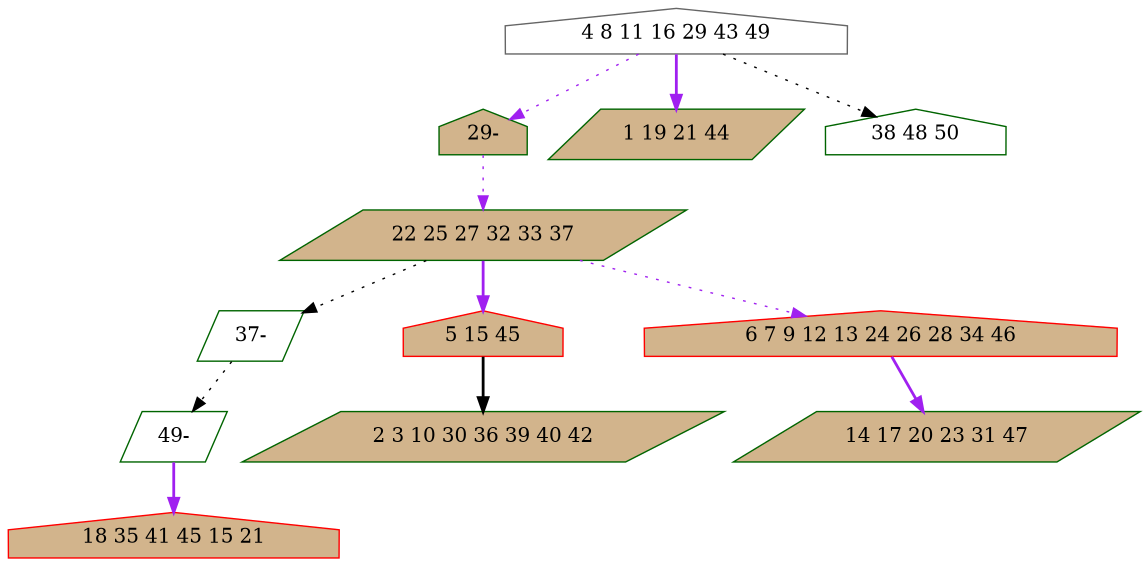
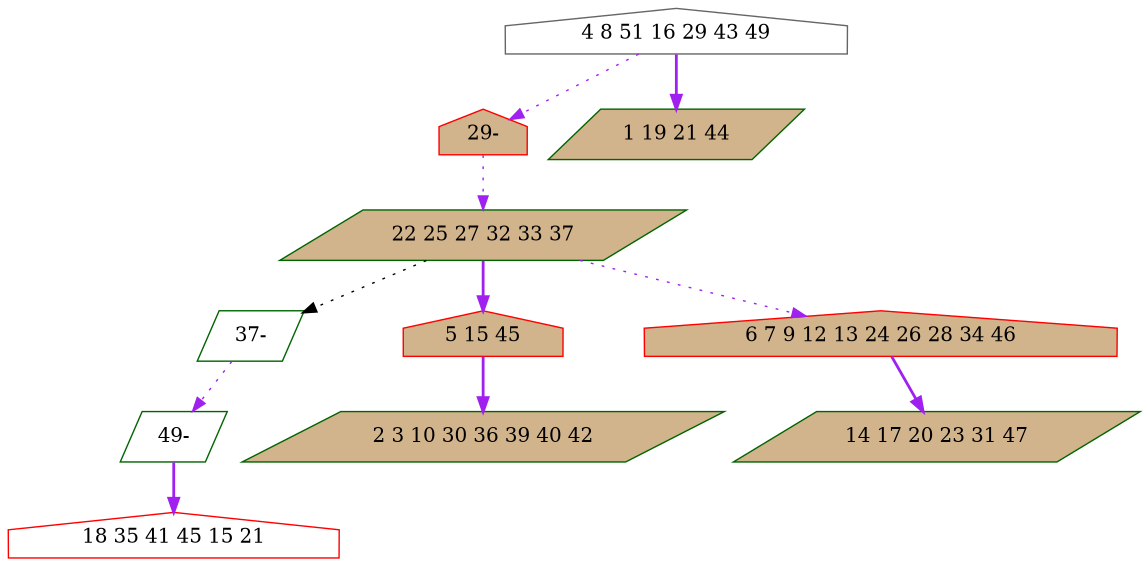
node "4 8 11 16 29 43 49": label "4 8 11 16 29 43 49" -> "4 8 51 16 29 43 49"
node "29-": color darkgreen -> red
node "38 48 50": removed
edge "5 15 45" -> "2 3 10 30 36 39 40 42": color black -> purple
edge "37-" -> "49-": color black -> purple
node "18 35 41 45 15 21": fillcolor tan -> white
